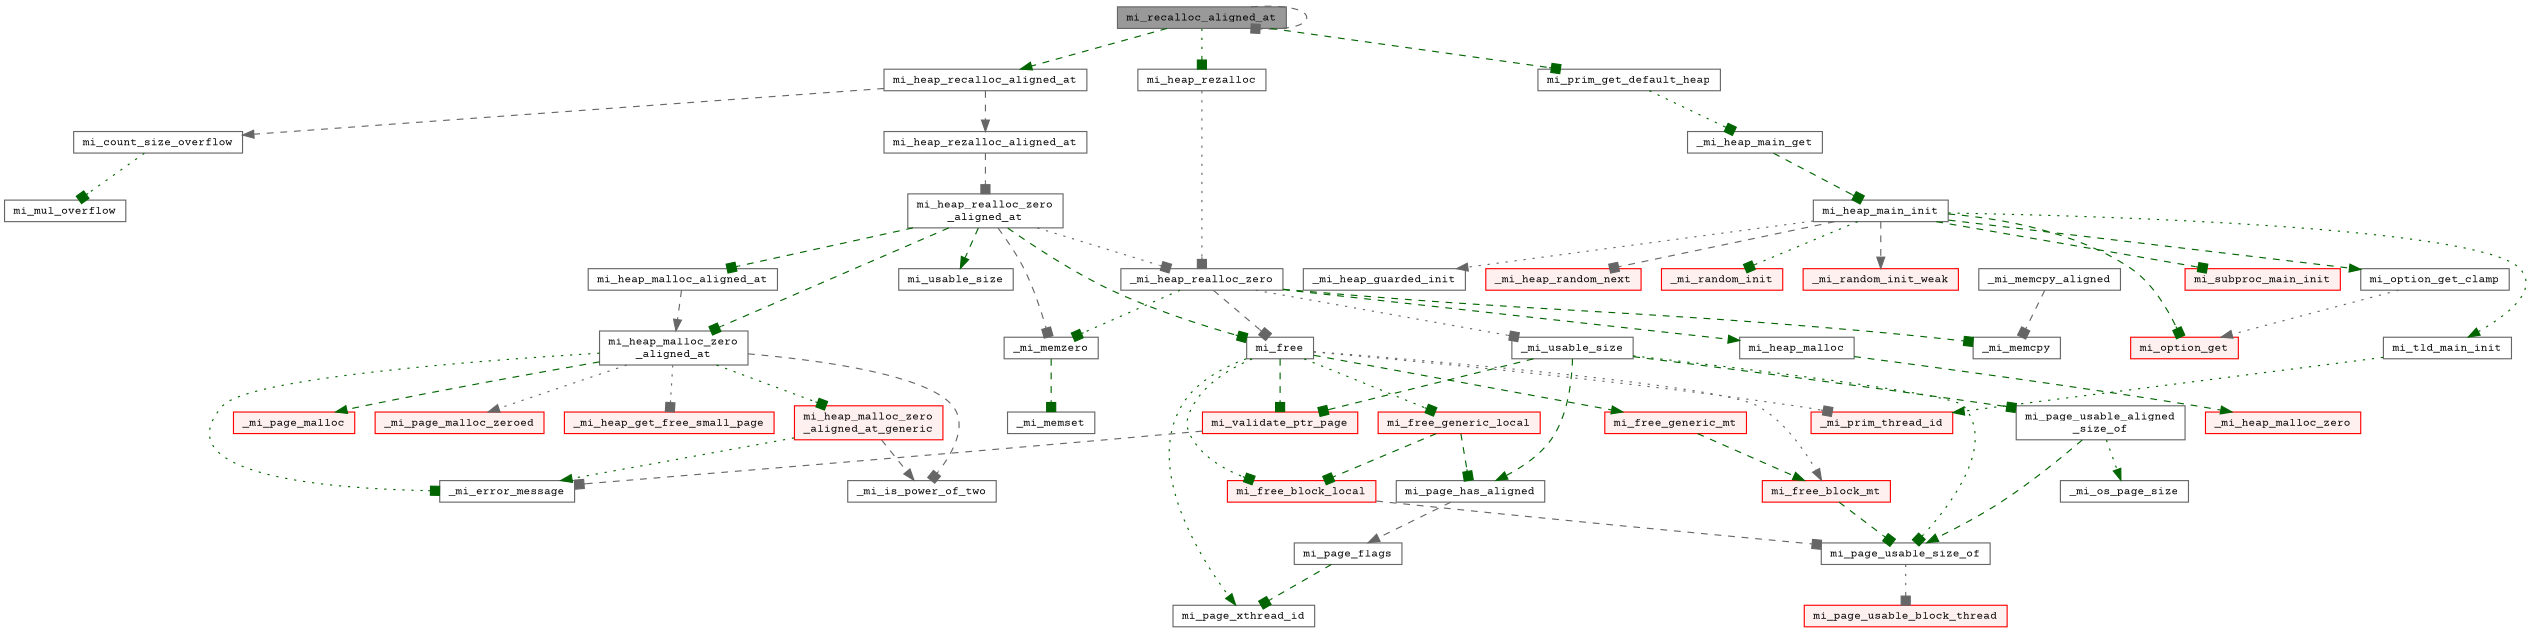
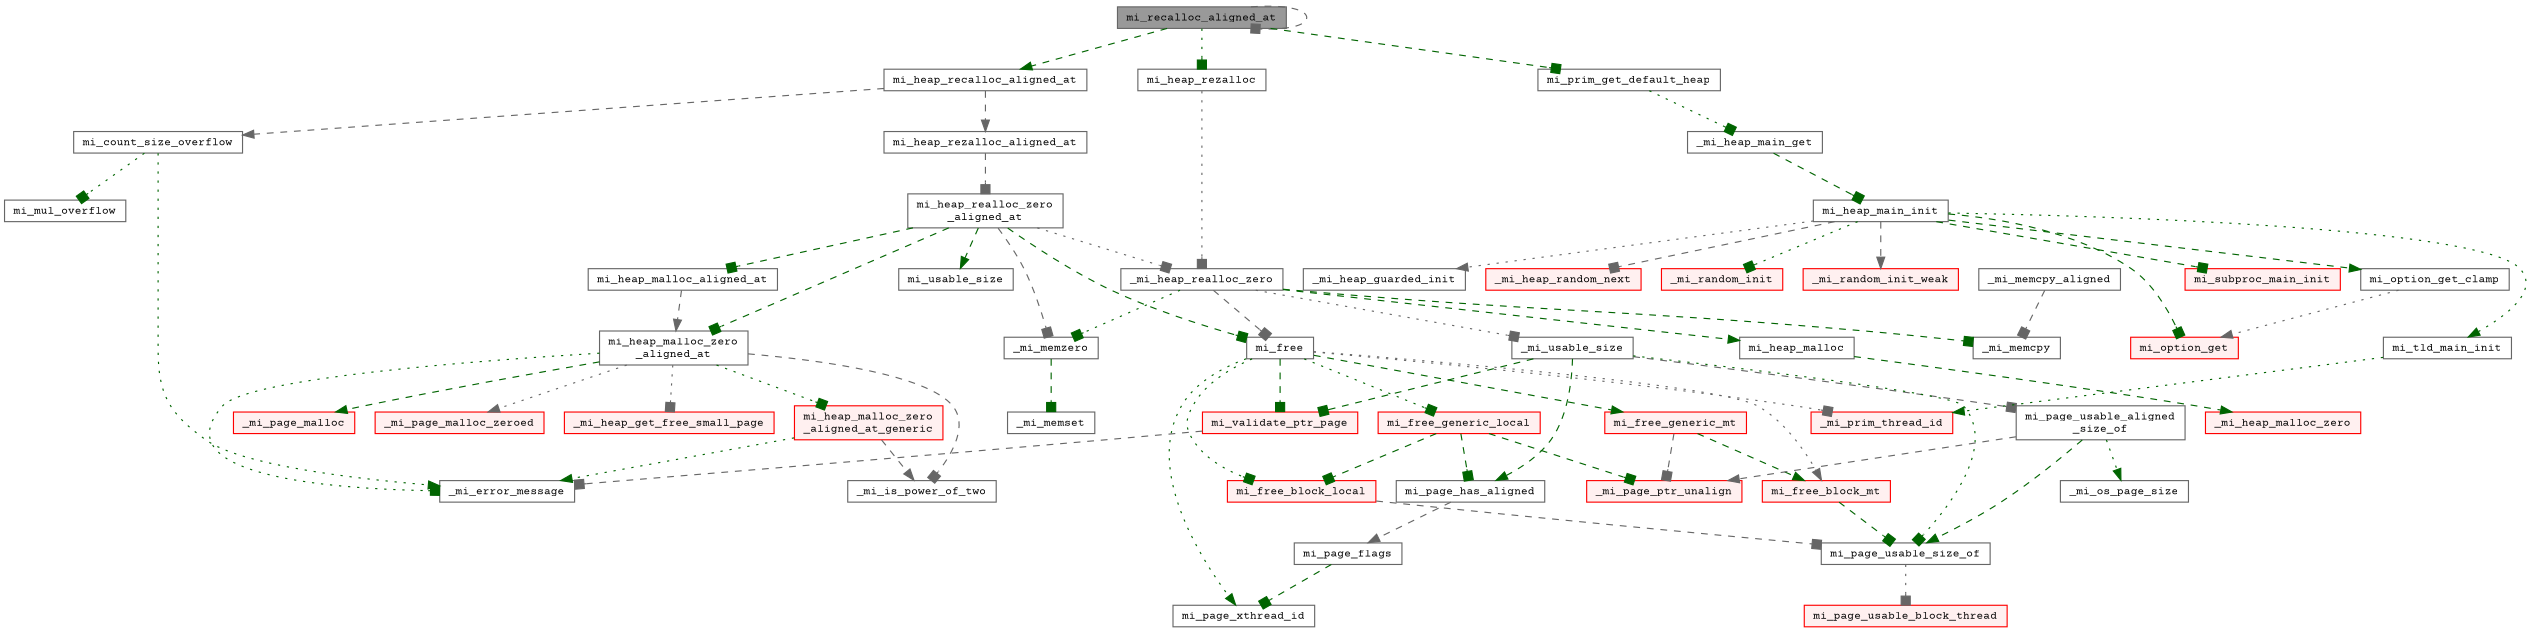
edge "_mi_usable_size" -> "mi_page_usable_aligned _size_of": color darkgreen -> gray40
edge "mi_count_size_overflow" -> "_mi_error_message": added
node "_mi_page_ptr_unalign": added
